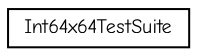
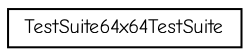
node "Int64x64TestSuite": label "Int64x64TestSuite" -> "TestSuite64x64TestSuite"
